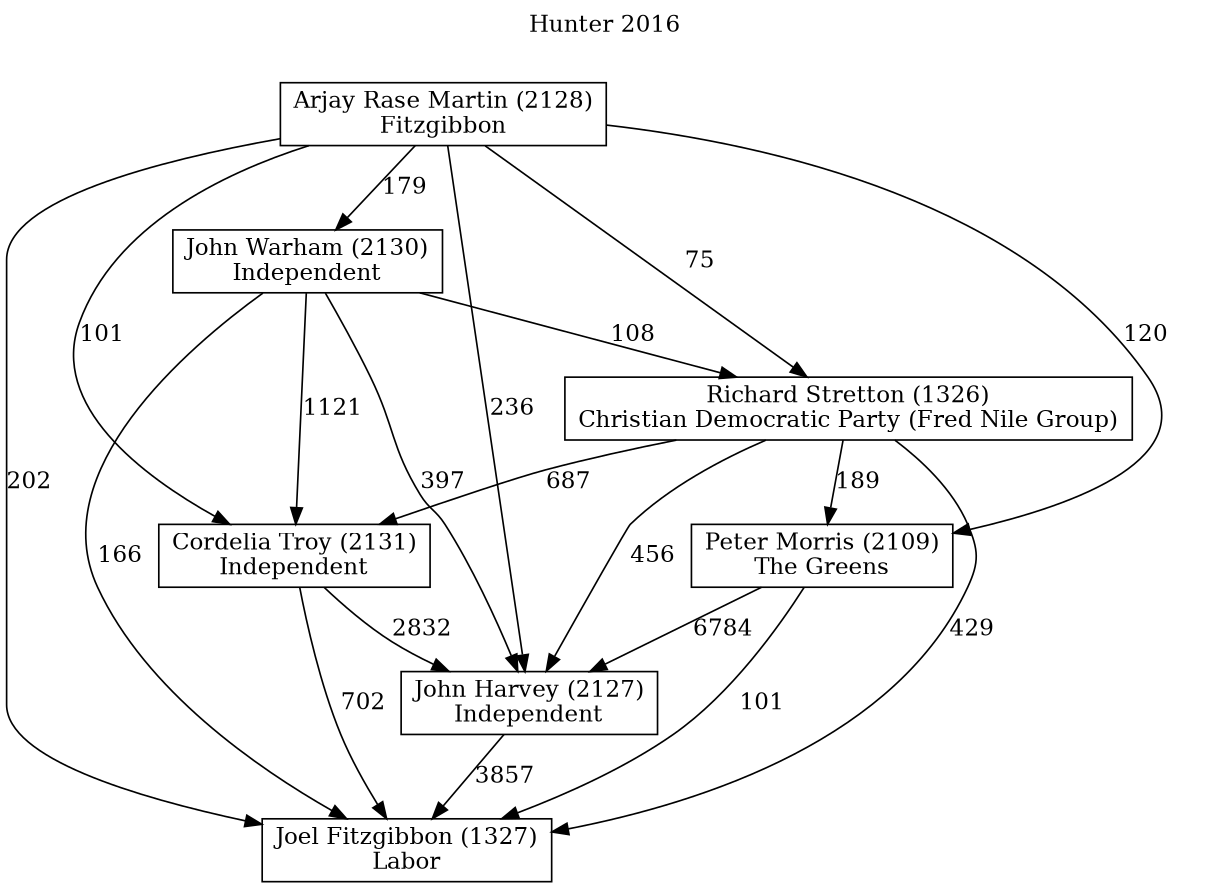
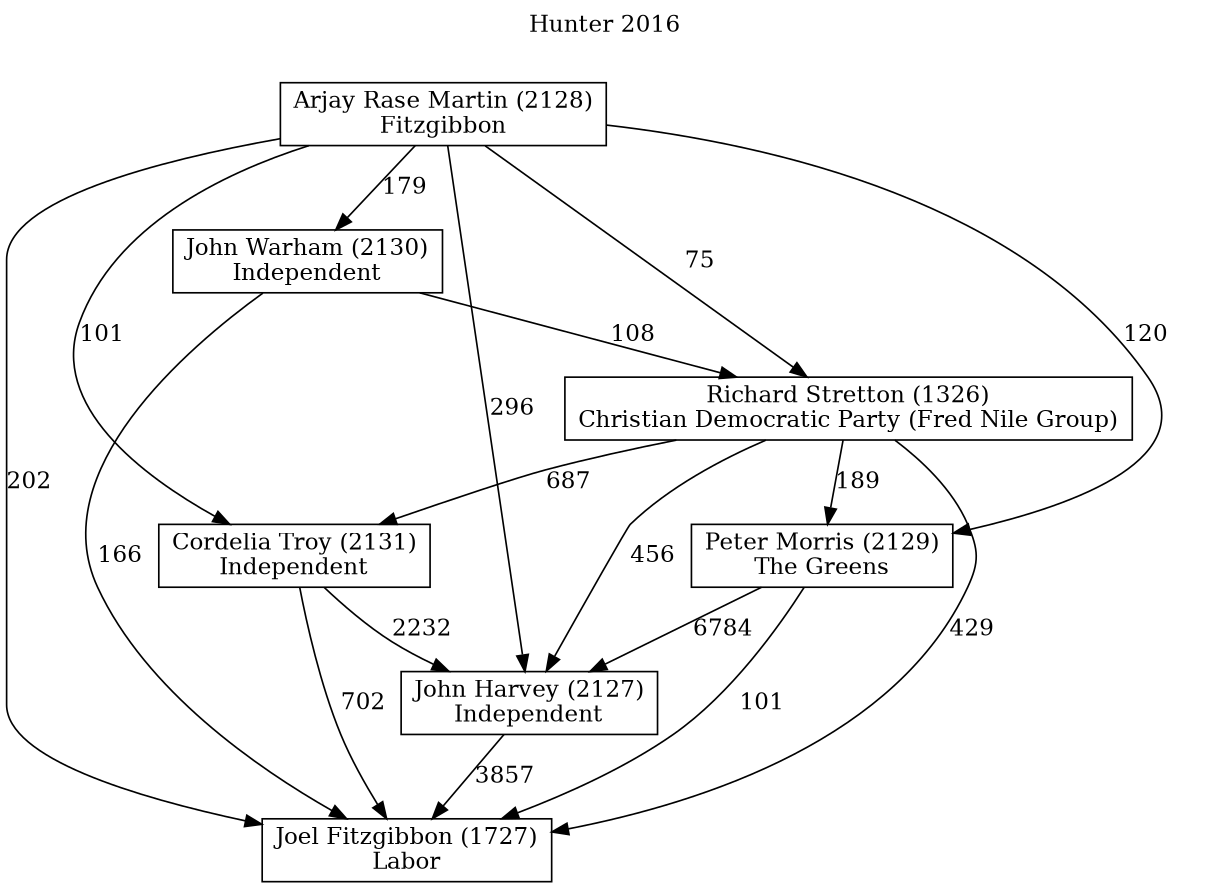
edge "John Warham (2130) Independent" -> "Cordelia Troy (2131) Independent": removed, label "1121"
edge "Arjay Rase Martin (2128) Fitzgibbon" -> "John Harvey (2127) Independent": label "236" -> "296"
edge "John Warham (2130) Independent" -> "John Harvey (2127) Independent": removed, label "397"
node "Peter Morris (2109) The Greens": label "Peter Morris (2109) The Greens" -> "Peter Morris (2129) The Greens"
edge "Cordelia Troy (2131) Independent" -> "John Harvey (2127) Independent": label "2832" -> "2232"
node "Joel Fitzgibbon (1327) Labor": label "Joel Fitzgibbon (1327) Labor" -> "Joel Fitzgibbon (1727) Labor"
